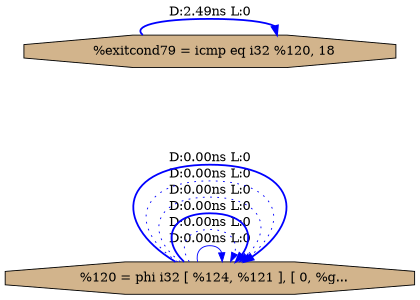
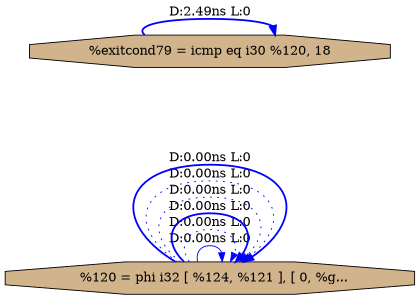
node "%exitcond79 = icmp eq i32 %120, 18": label "%exitcond79 = icmp eq i32 %120, 18" -> "%exitcond79 = icmp eq i30 %120, 18"
